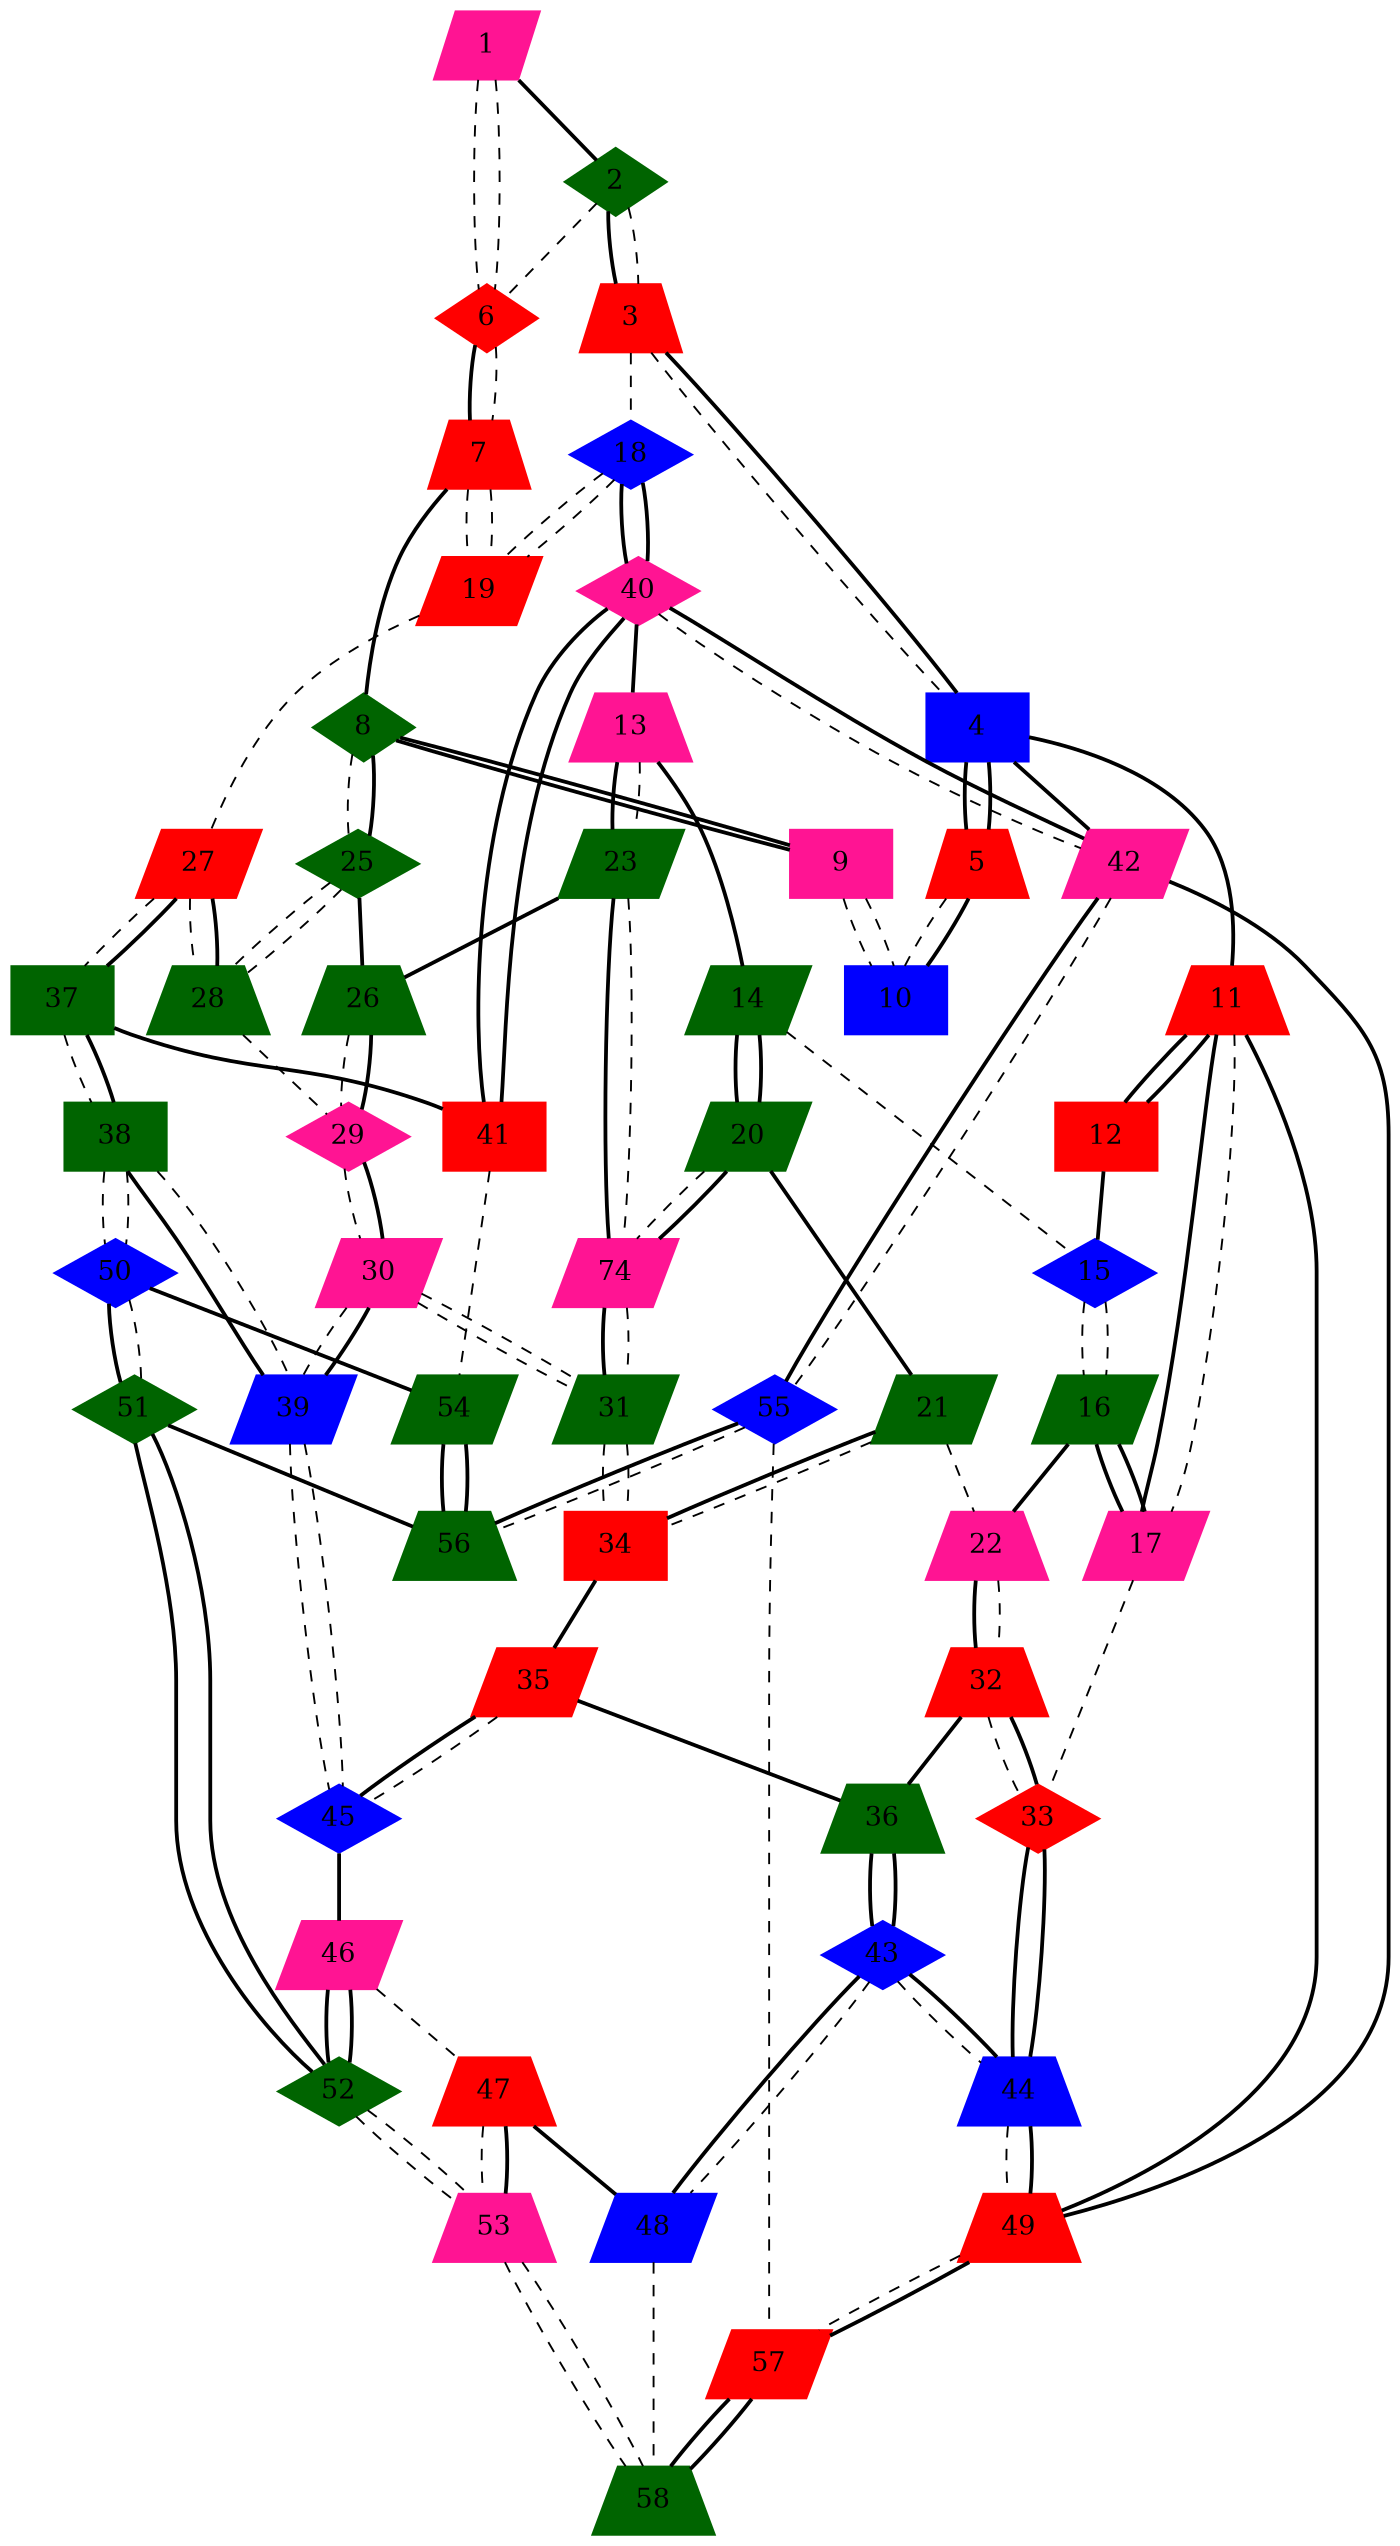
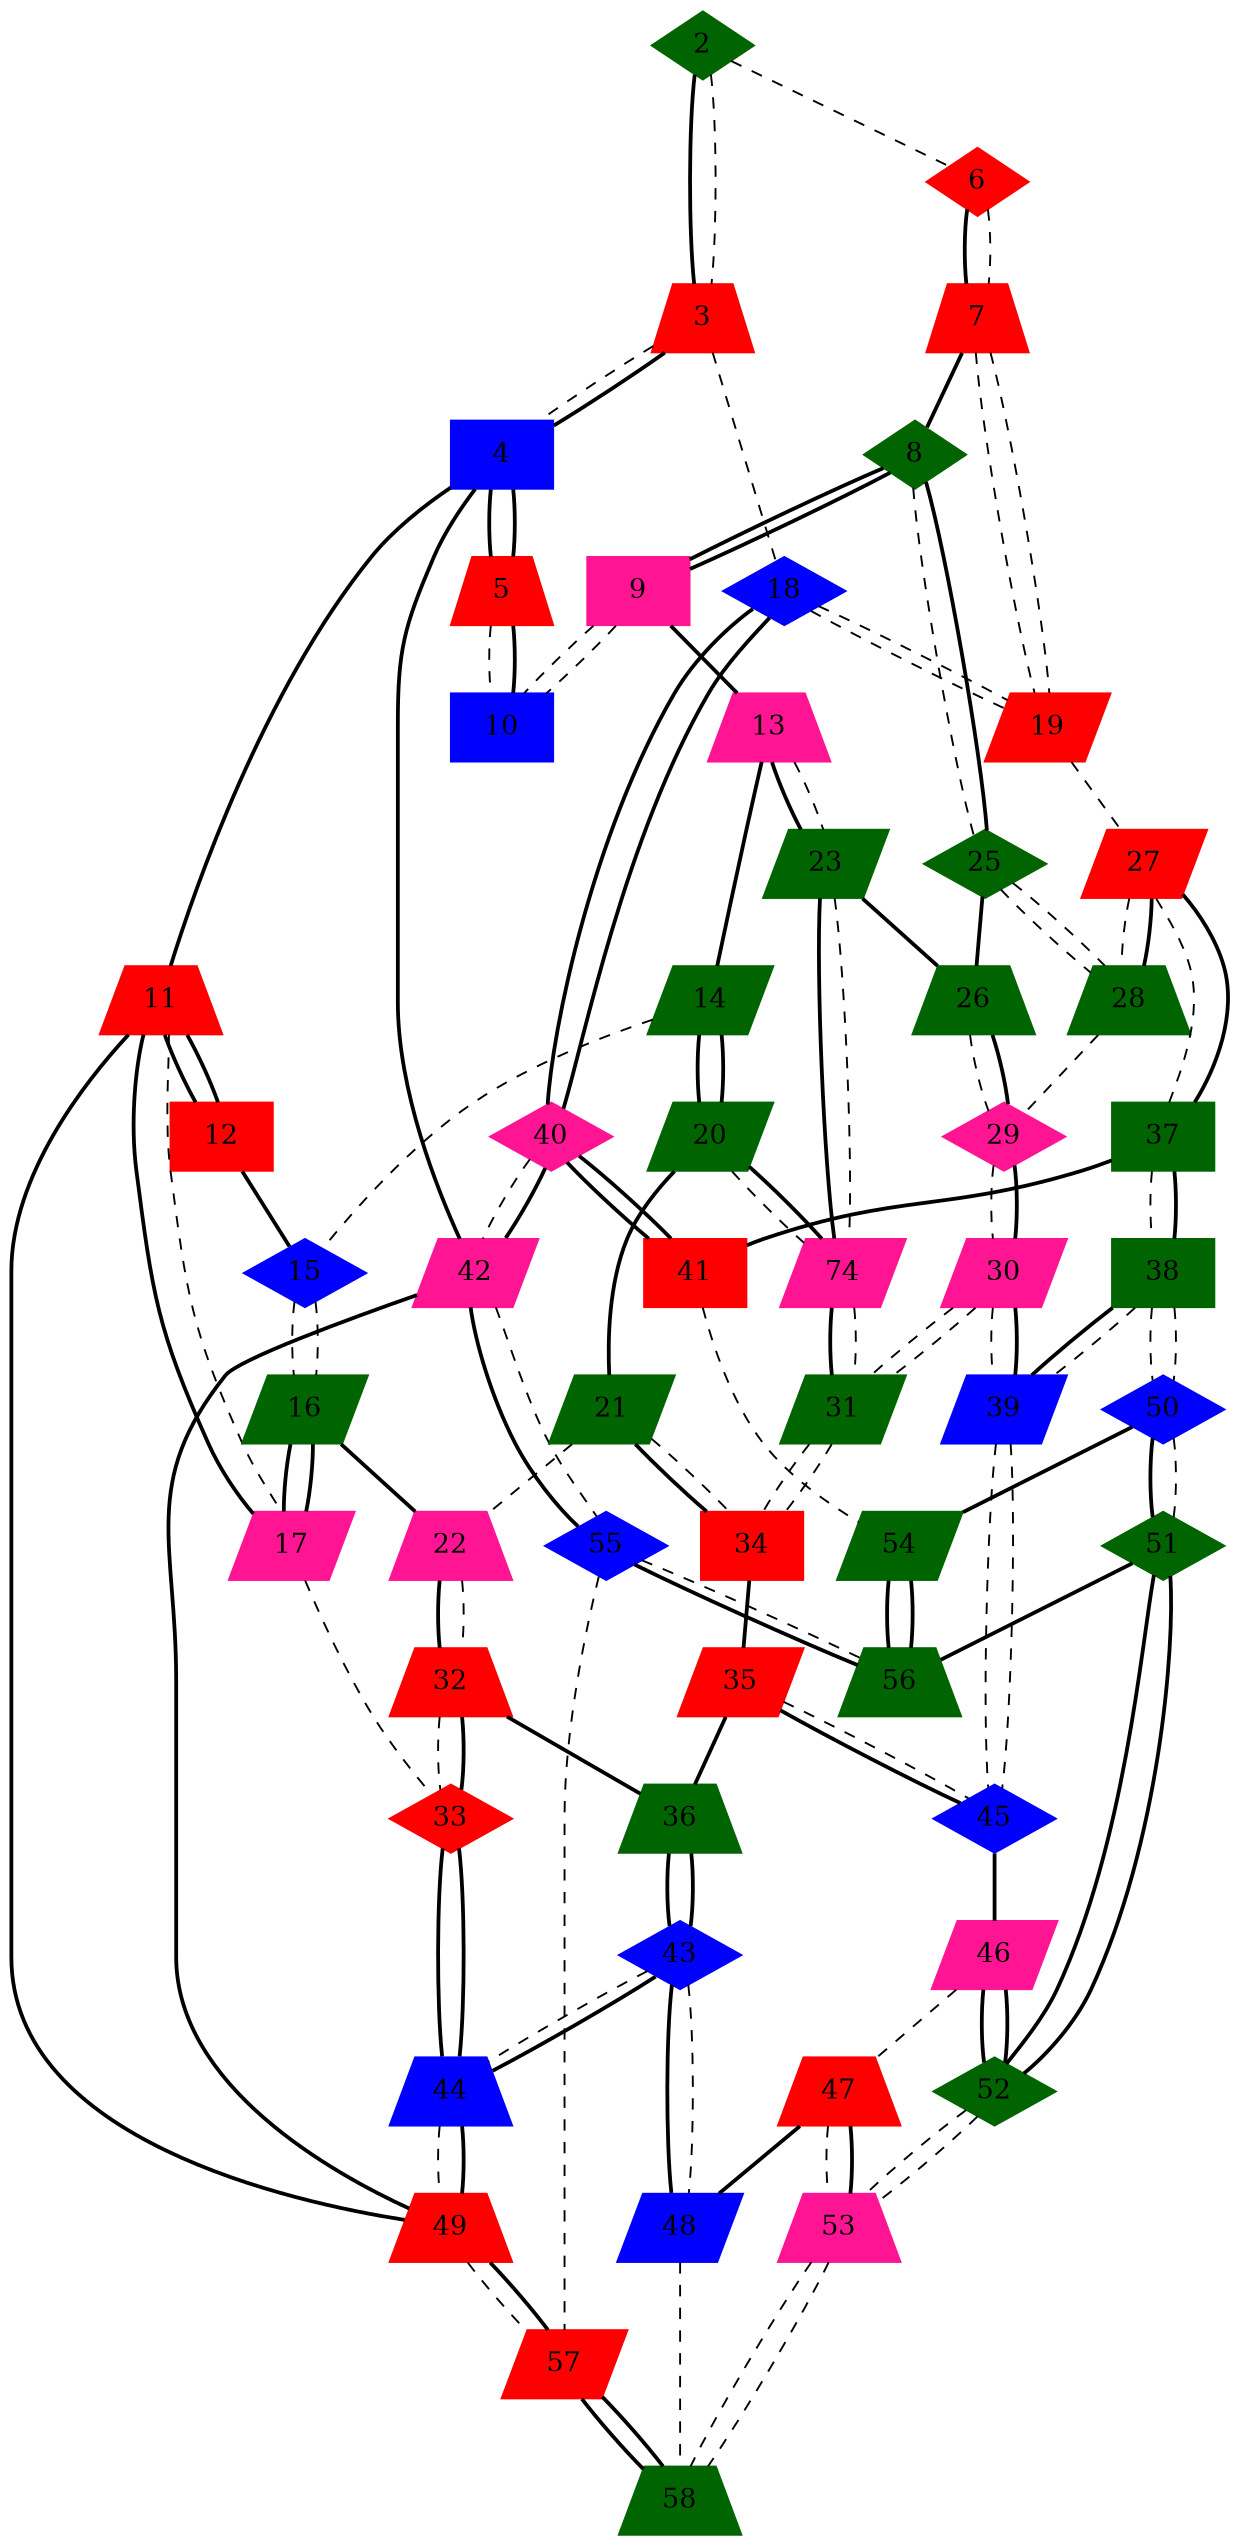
node "1": removed
edge "40" -- "13": now "9" -- "13"
